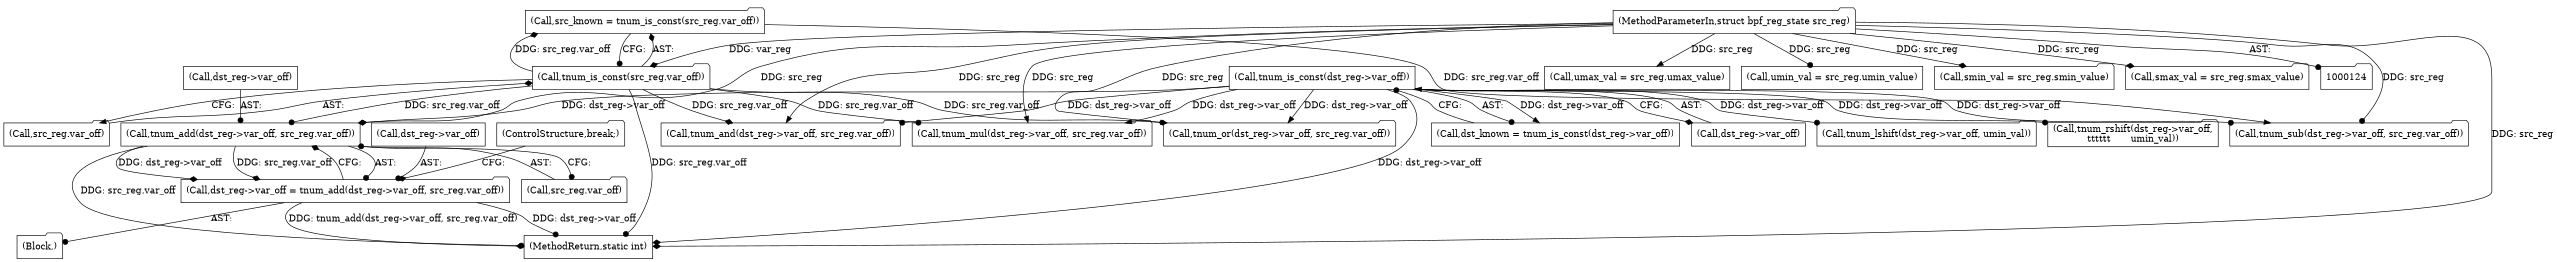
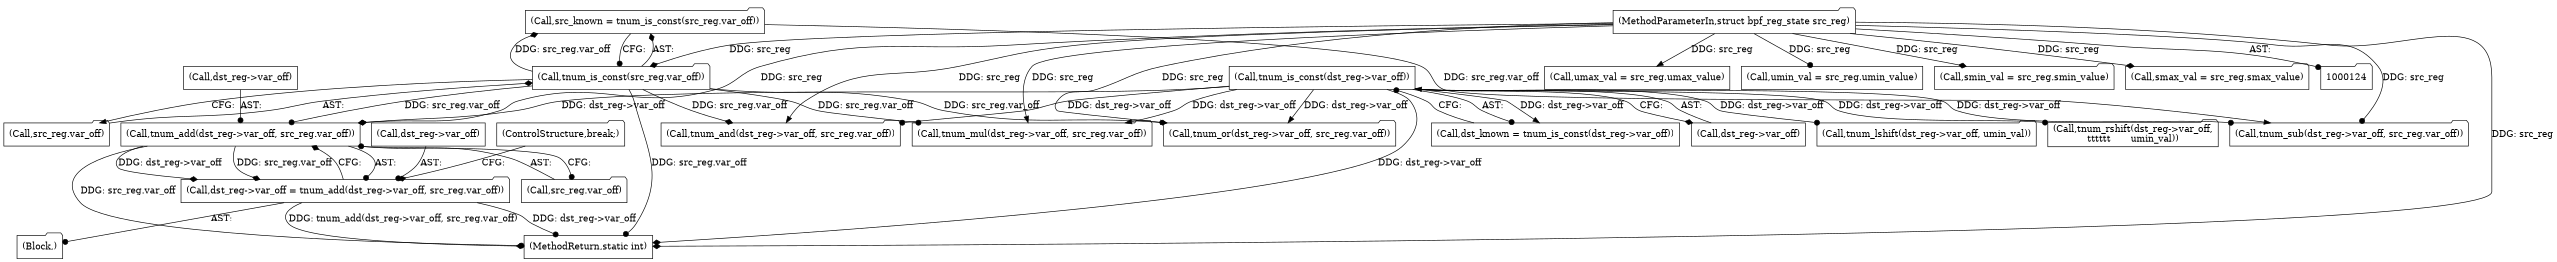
edge "(MethodParameterIn,struct bpf_reg_state src_reg)" -> "(Call,tnum_is_const(src_reg.var_off))": label "DDG: var_reg" -> "DDG: src_reg"
